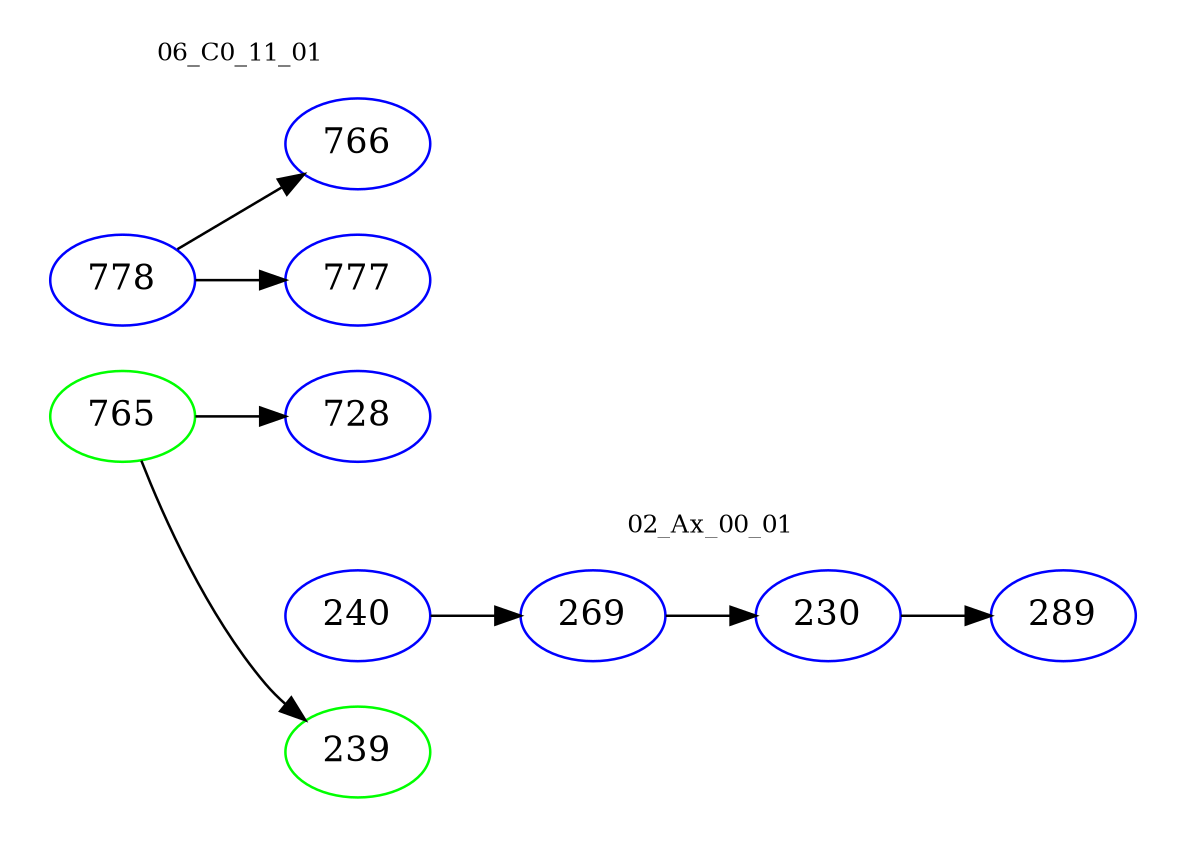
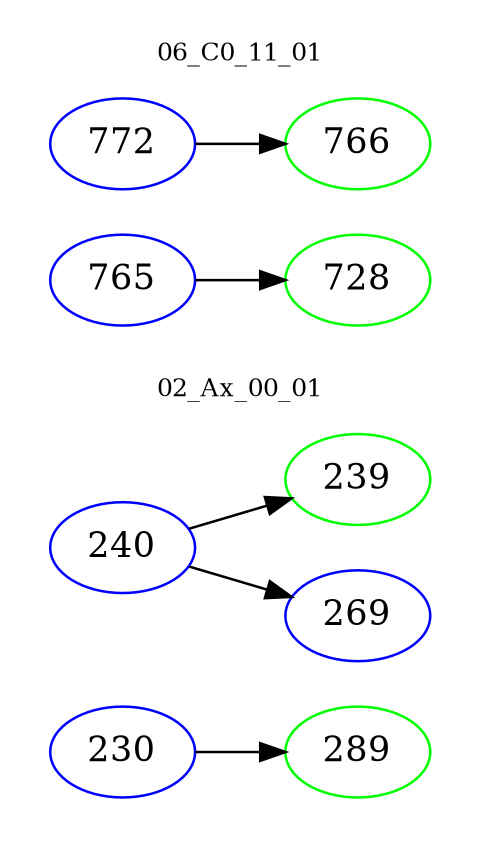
node "766": color blue -> green
node "778": label "778" -> "772"
node "777": removed
node "765": color green -> blue
node "728": color blue -> green
edge "765" -> "239": now "240" -> "239"
edge "269" -> "230": removed
node "289": color blue -> green
